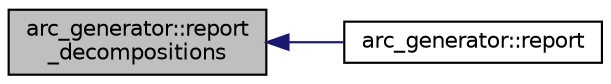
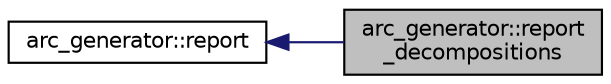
edge "arc_generator::report" -> "arc_generator::report _decompositions": reversed
